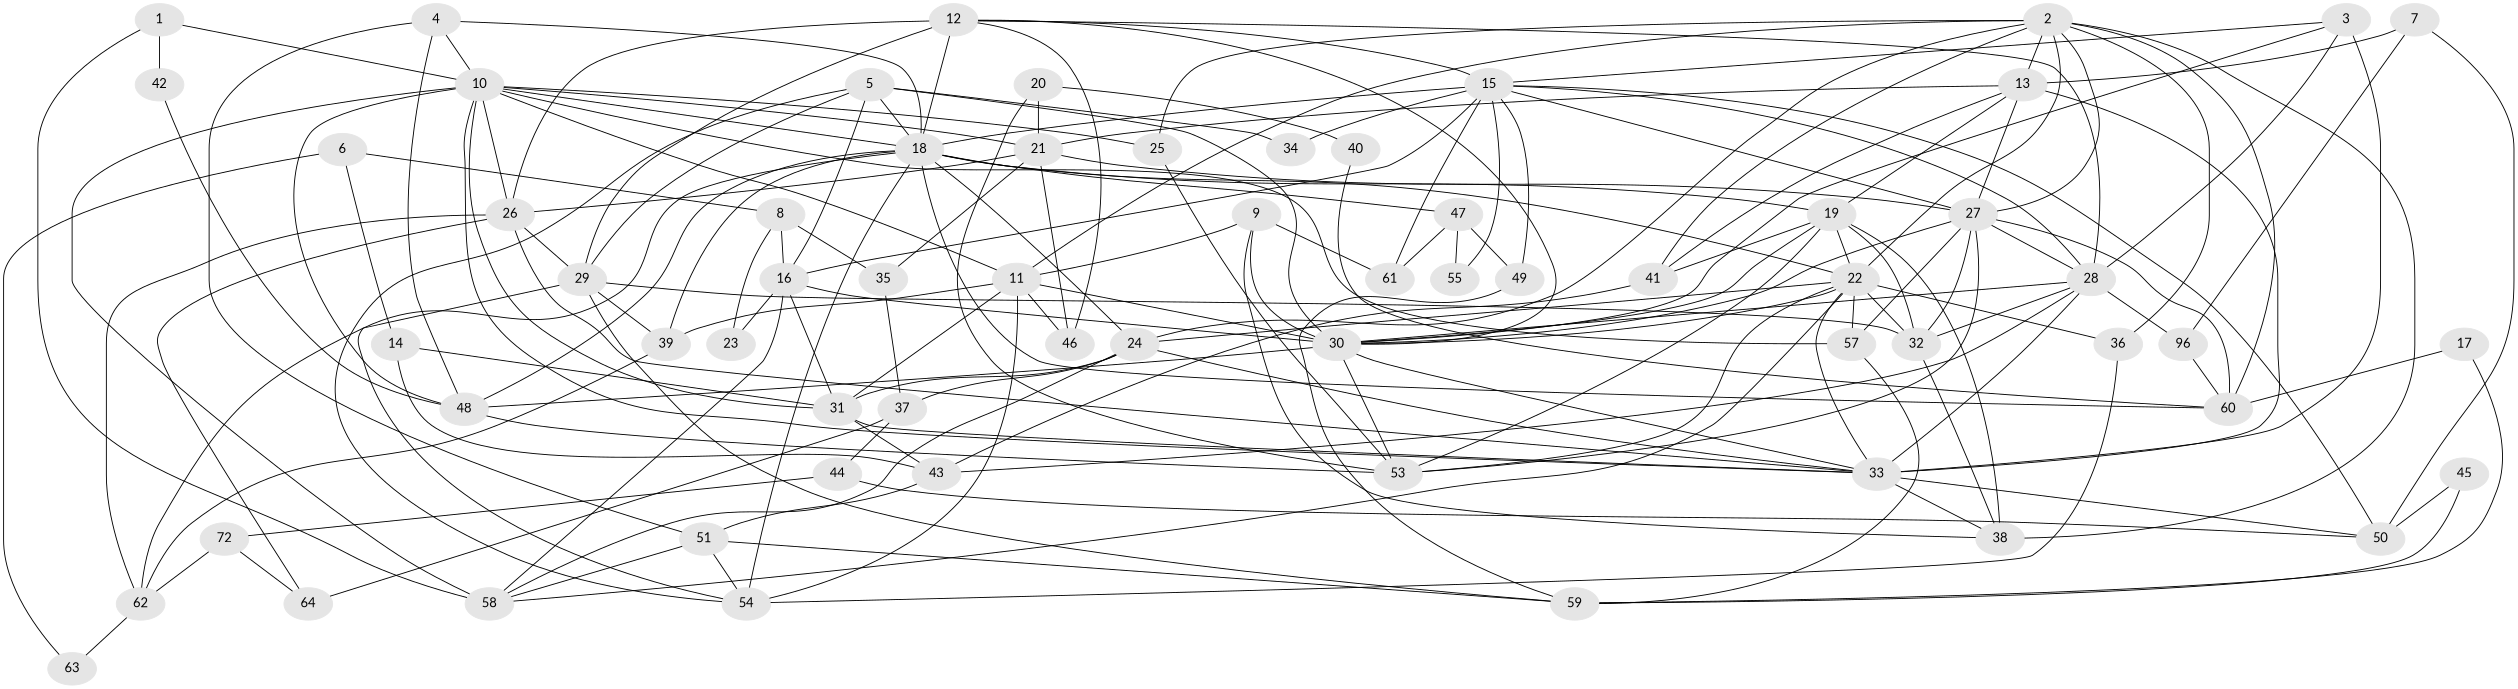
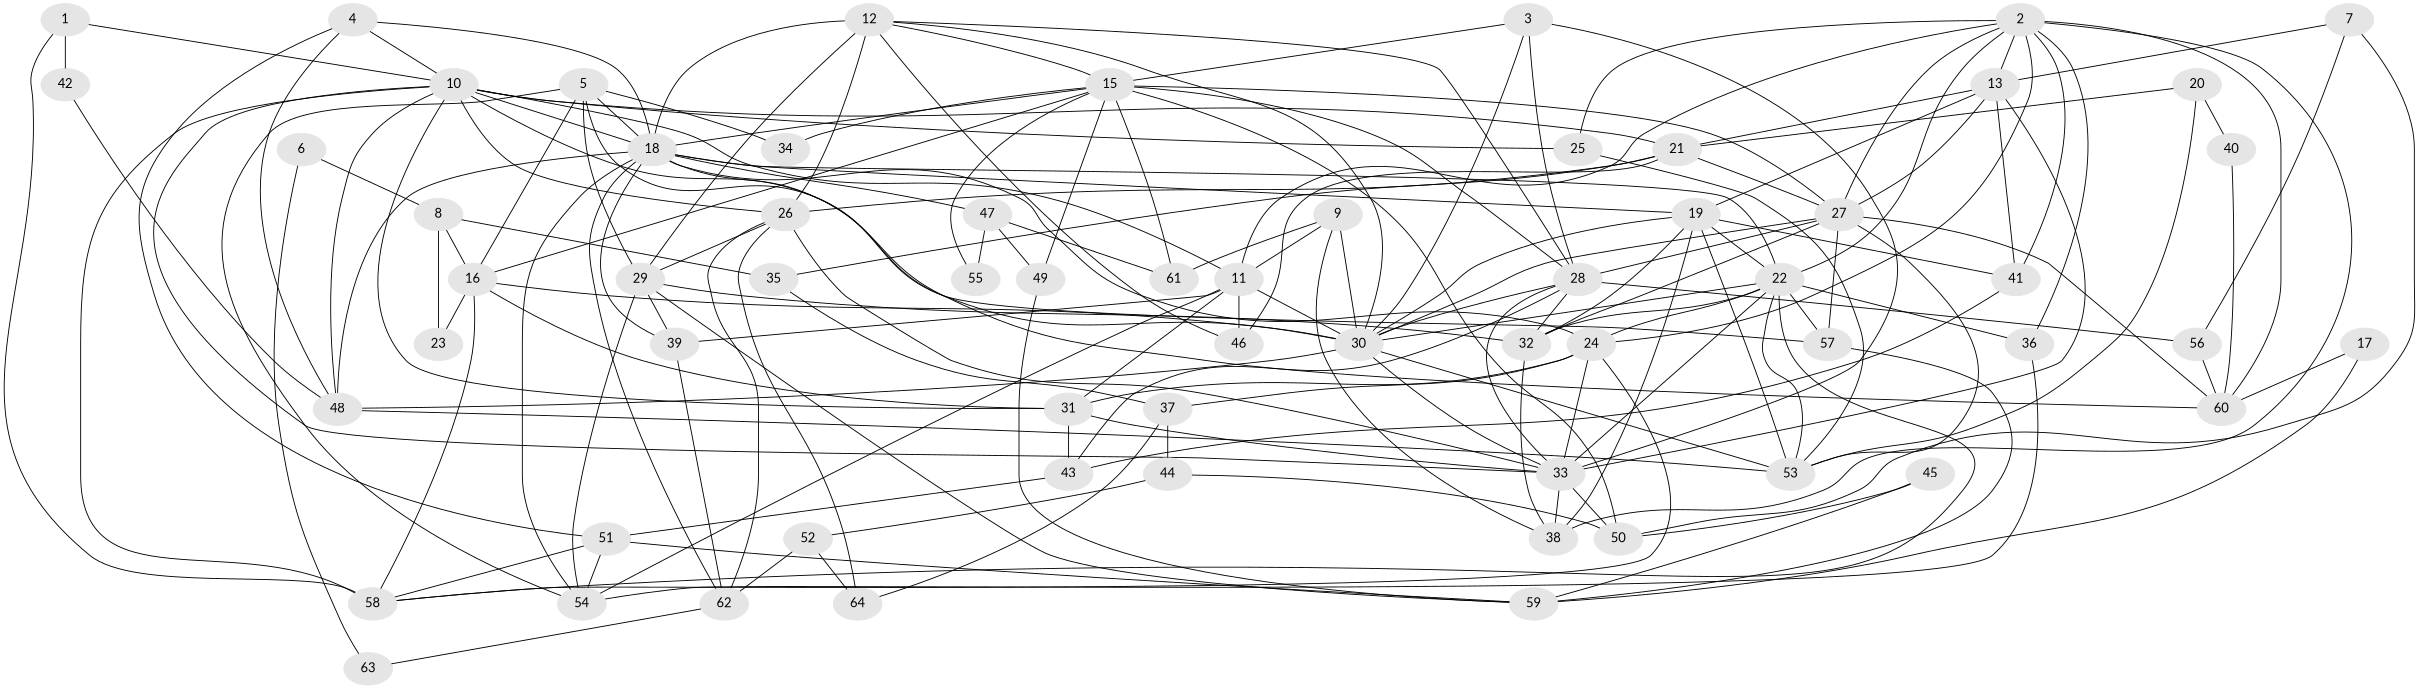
node "14": removed
node "96": label "96" -> "56"
node "72": label "72" -> "52"
